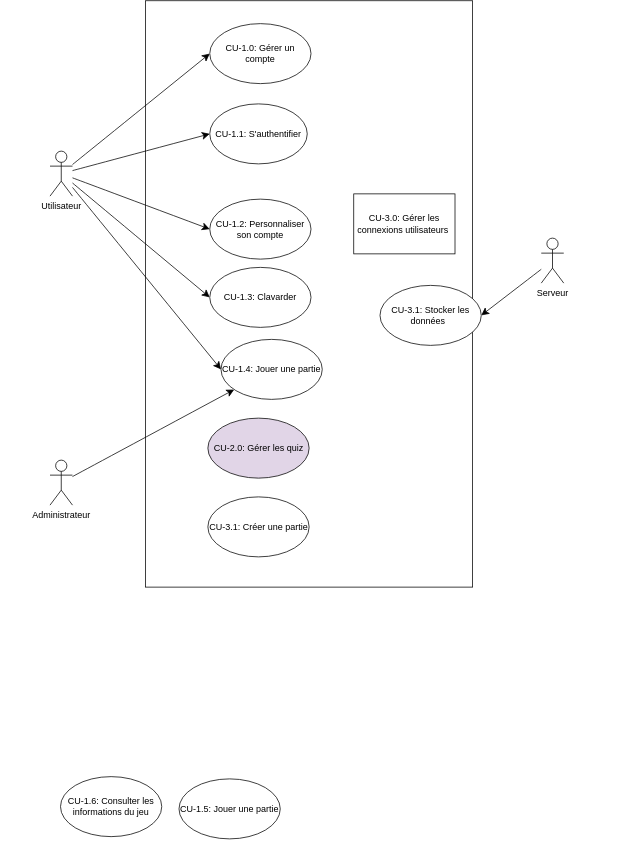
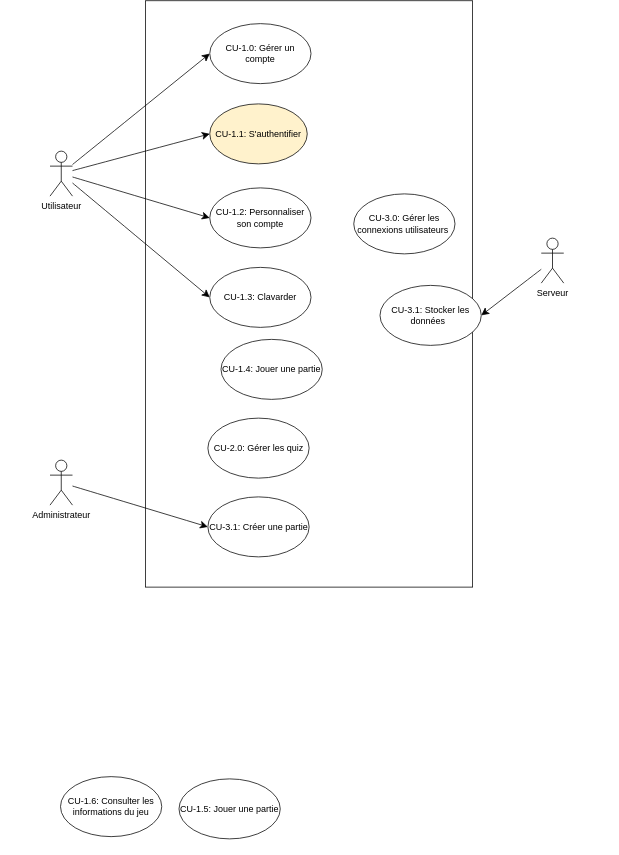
node "CU-1.1: S'authentifier": fillcolor #ffffff -> #fff2cc
node "CU-3.0: Gérer les connexions utilisateurs": shape rectangle -> ellipse
node "CU-1.2: Personnaliser son compte": moved (260, 229) -> (260, 218)
edge "Utilisateur" -> "CU-1.4: Jouer une partie": removed
edge "Administrateur" -> "CU-1.4: Jouer une partie": now "Administrateur" -> "CU-3.1: Créer une partie"
node "CU-2.0: Gérer les quiz": fillcolor #e1d5e7 -> #ffffff
